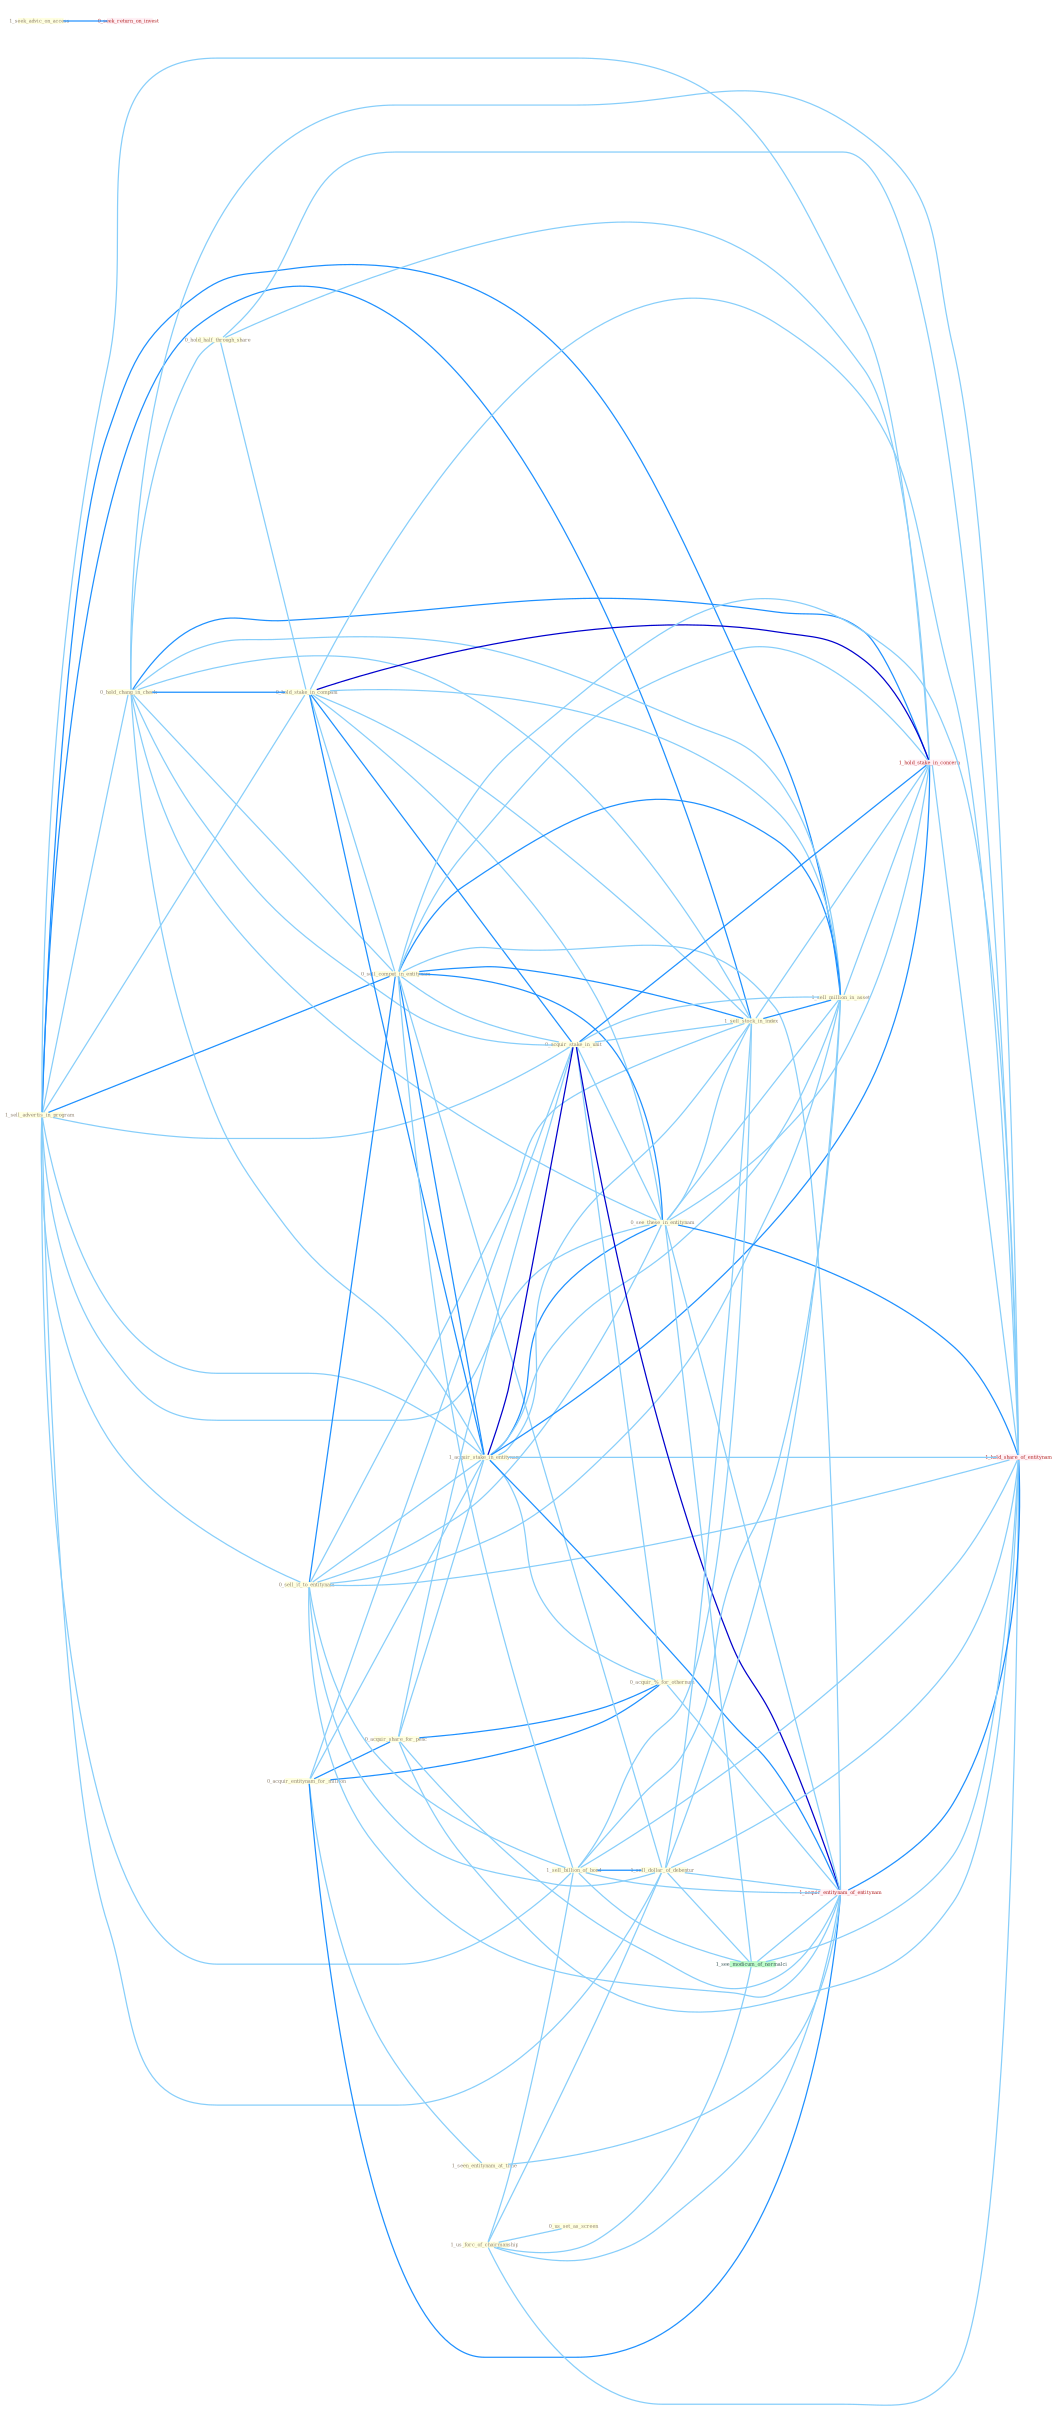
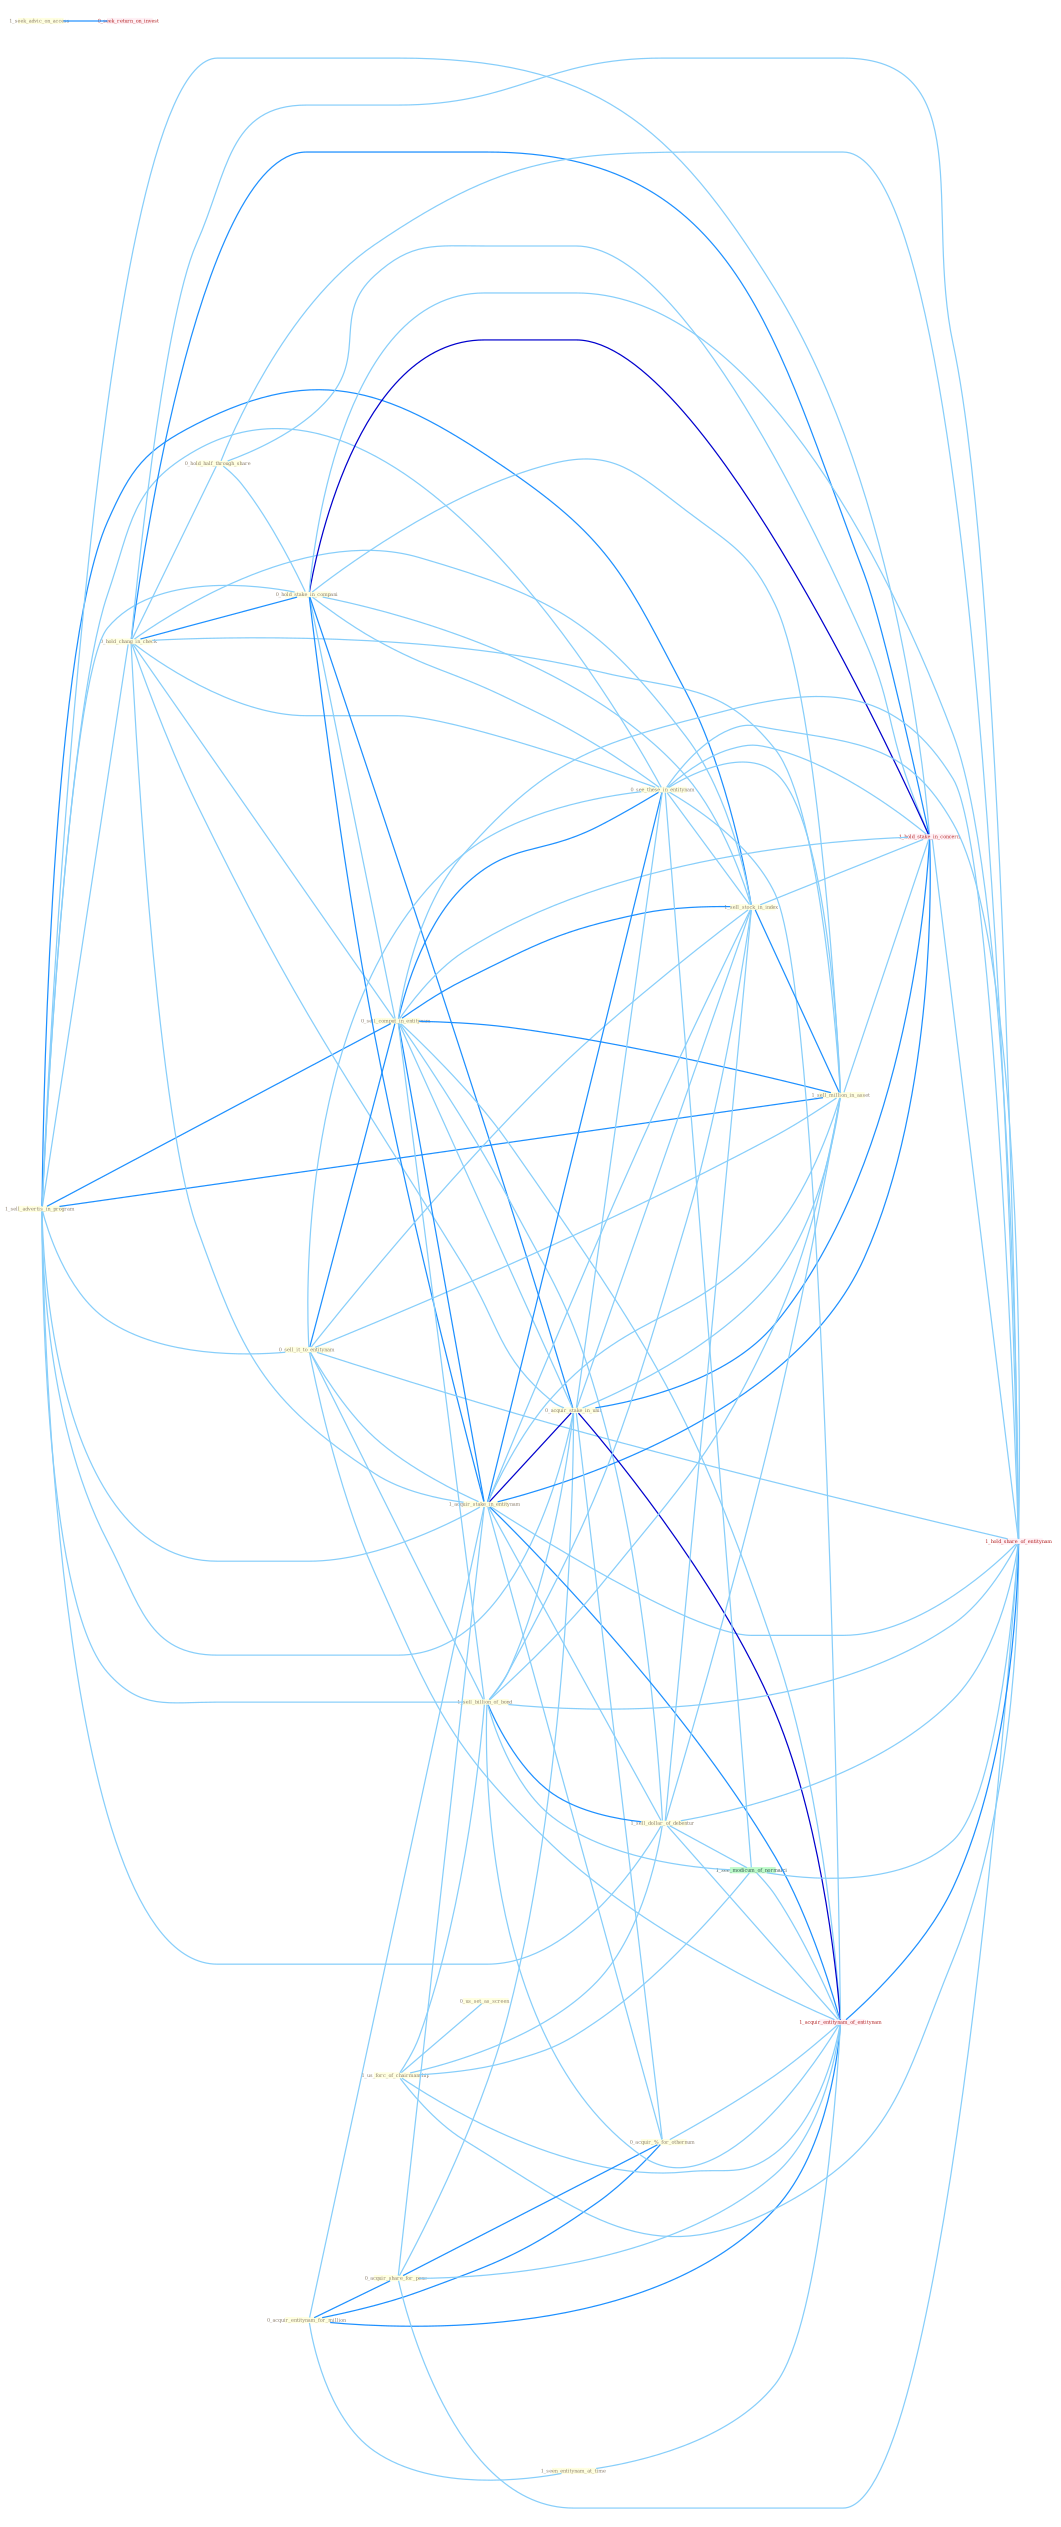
edge "0_see_these_in_entitynam" -- "1_hold_share_of_entitynam": color #1e90ff -> #87cefa
edge "0_acquir_stake_in_unit" -- "0_acquir_entitynam_for_million": now "0_acquir_stake_in_unit" -- "1_sell_billion_of_bond"
edge "0_sell_it_to_entitynam" -- "1_sell_dollar_of_debentur": now "1_acquir_stake_in_entitynam" -- "1_sell_dollar_of_debentur"
